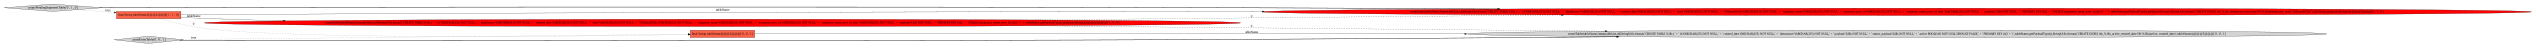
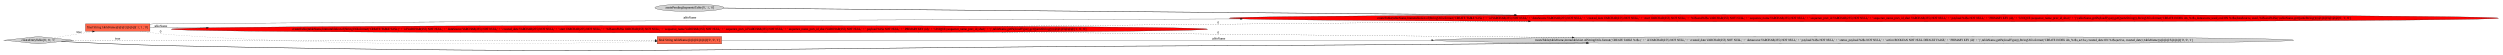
node "createPendingSegmentsTable['0', '1', '0']": shape diamond -> ellipse
edge "createPendingSegmentsTable['0', '1', '0']" -> "final String tableName@@@2@@@['1', '1', '0']": now "createEntryTable['0', '0', '1']" -> "final String tableName@@@2@@@['1', '1', '0']"
edge "createEntryTable['0', '0', '1']" -> "final String tableName@@@2@@@['0', '0', '1']": style dotted -> dashed
